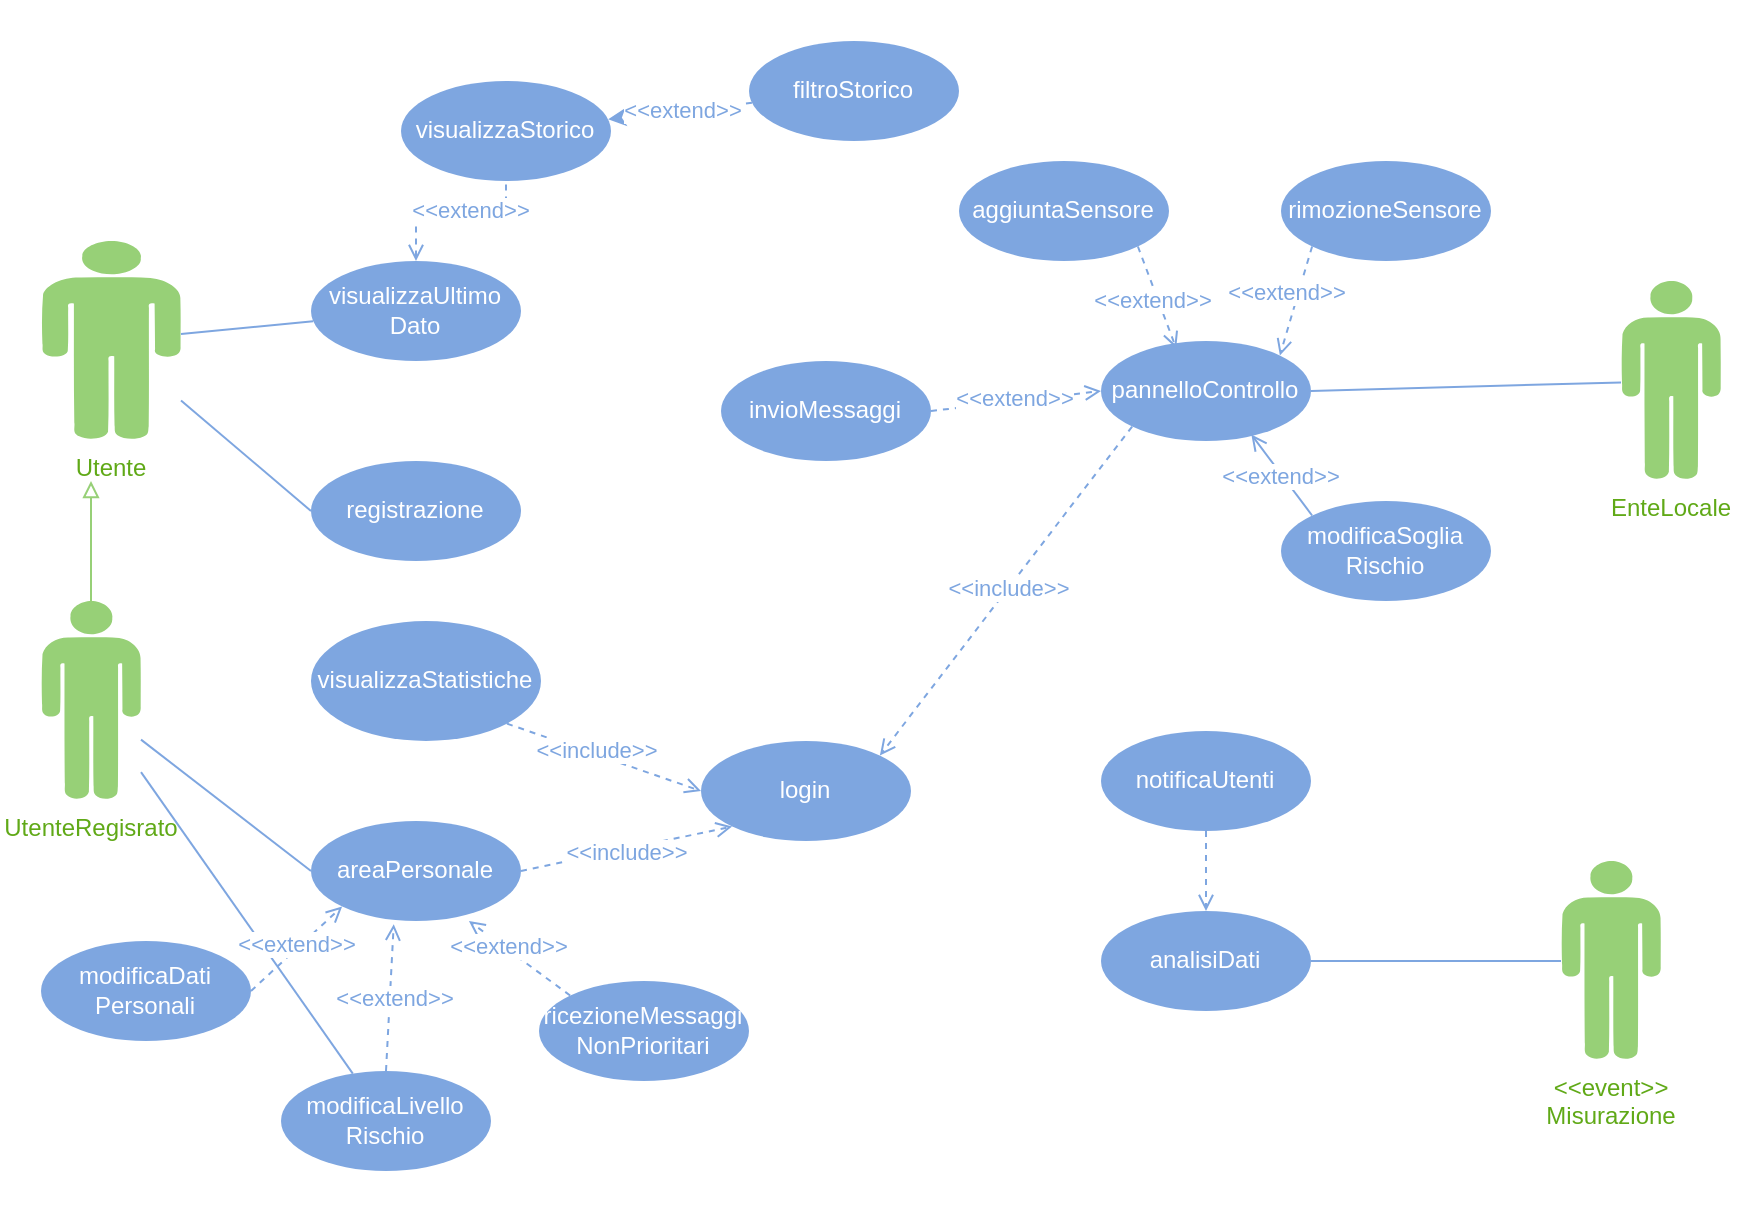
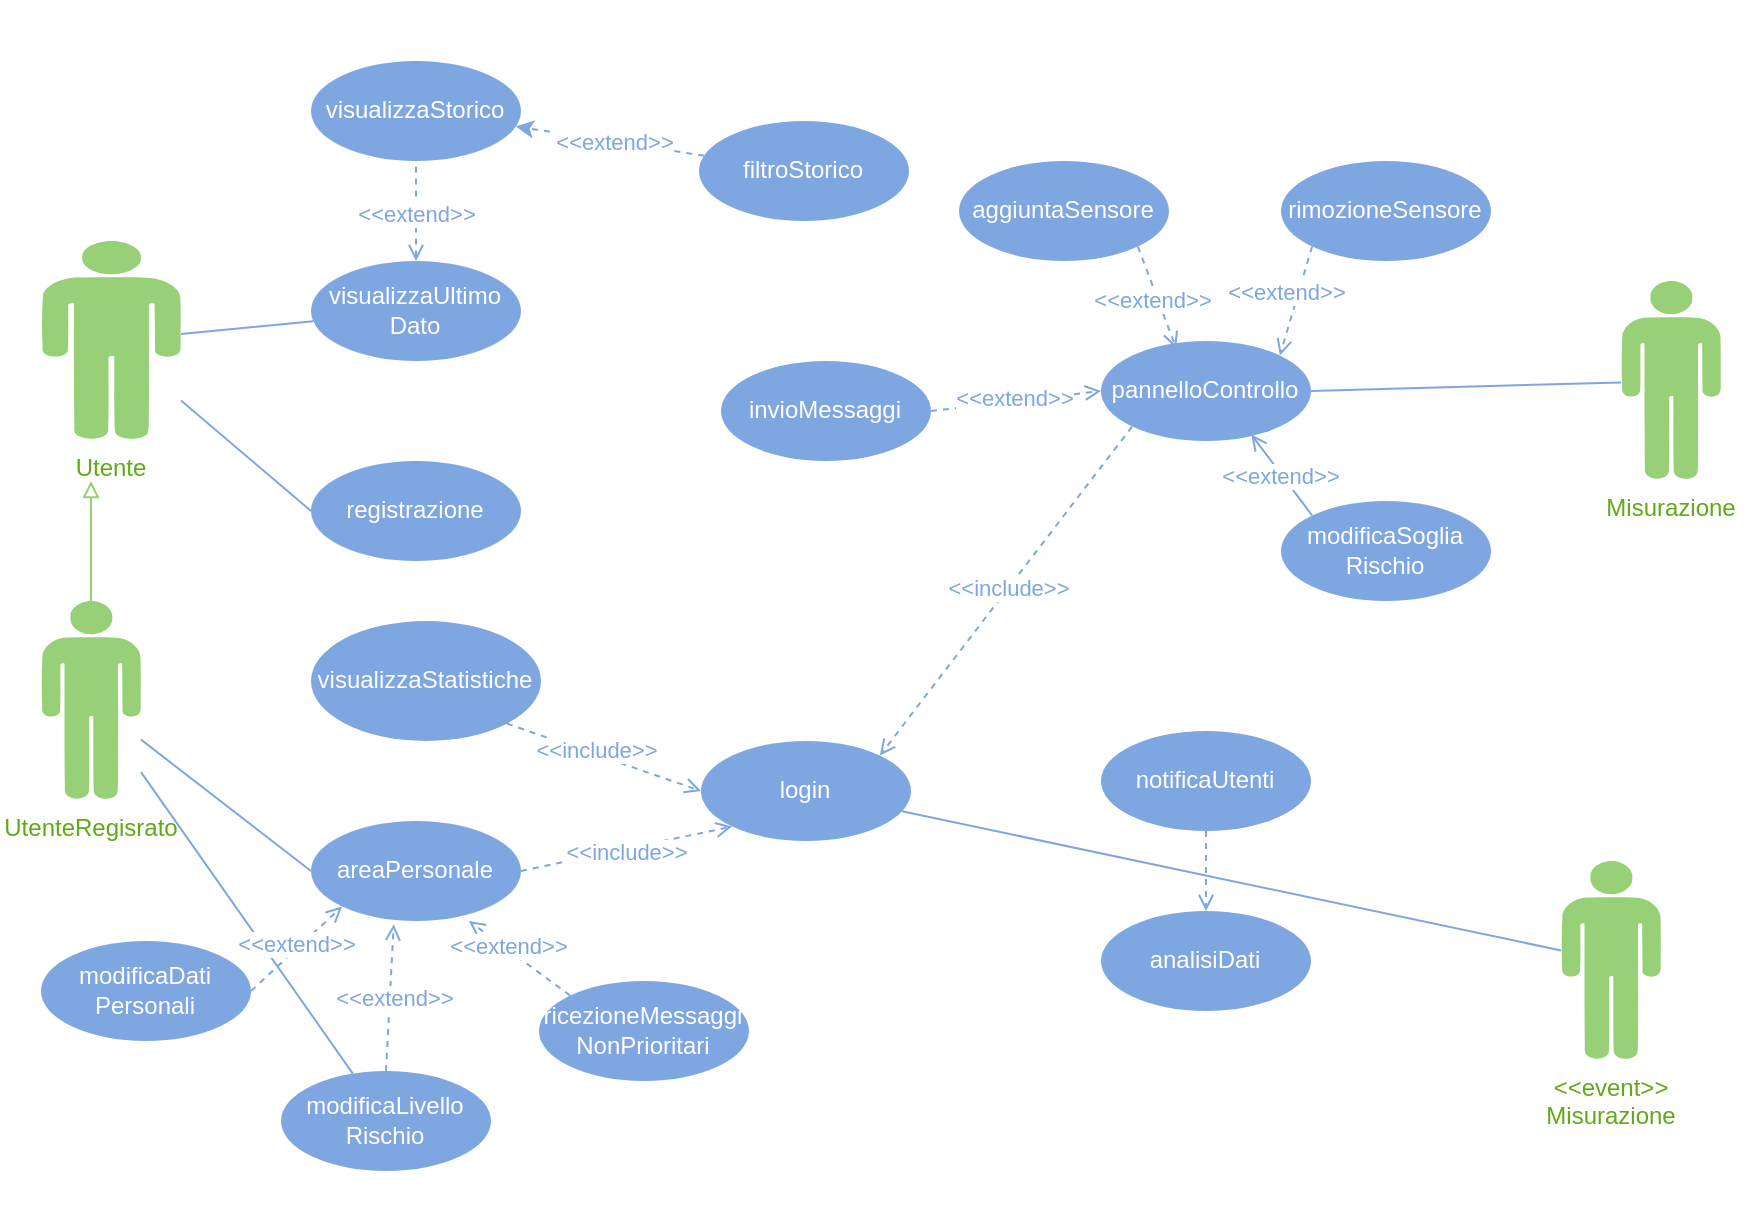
node "filtroStorico": moved (854, 91) -> (804, 171)
node "visualizzaStorico": moved (506, 131) -> (416, 111)
node "EnteLocale": label "EnteLocale" -> "Misurazione"
edge "analisiDati" -- "<<event>> Misurazione": now "login" -- "<<event>> Misurazione"
